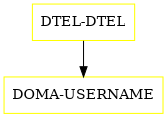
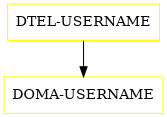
node "DTEL-DTEL": label "DTEL-DTEL" -> "DTEL-USERNAME"
